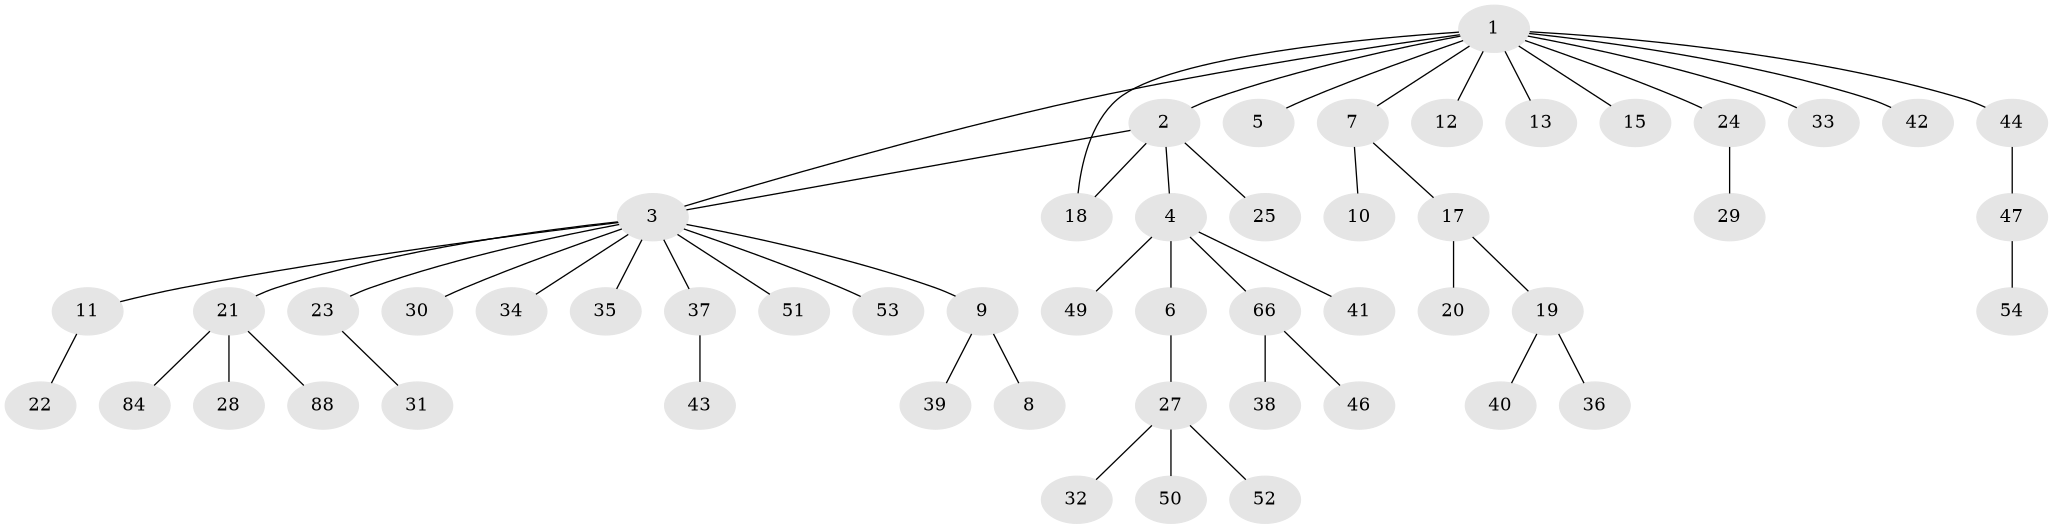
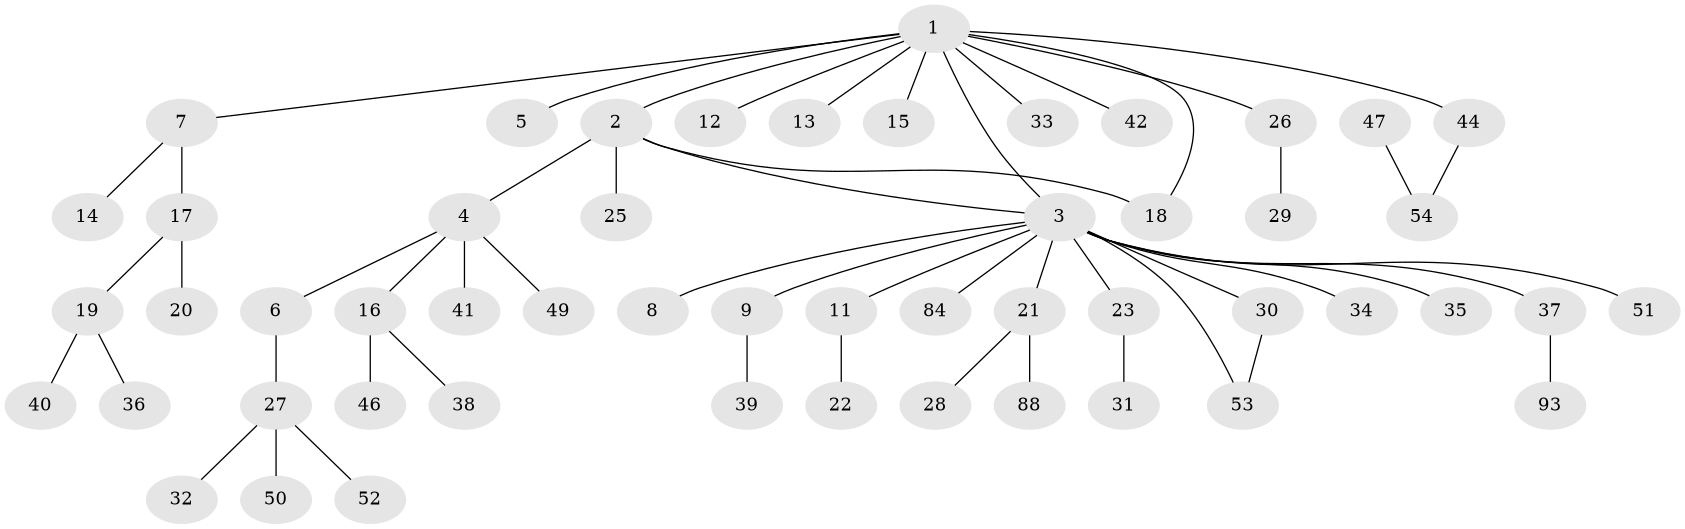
node "24": label "24" -> "26"
edge "44" -- "47": now "44" -- "54"
node "10": label "10" -> "14"
node "66": label "66" -> "16"
edge "21" -- "84": now "3" -- "84"
edge "9" -- "8": now "3" -- "8"
edge "30" -- "53": added
node "43": label "43" -> "93"
